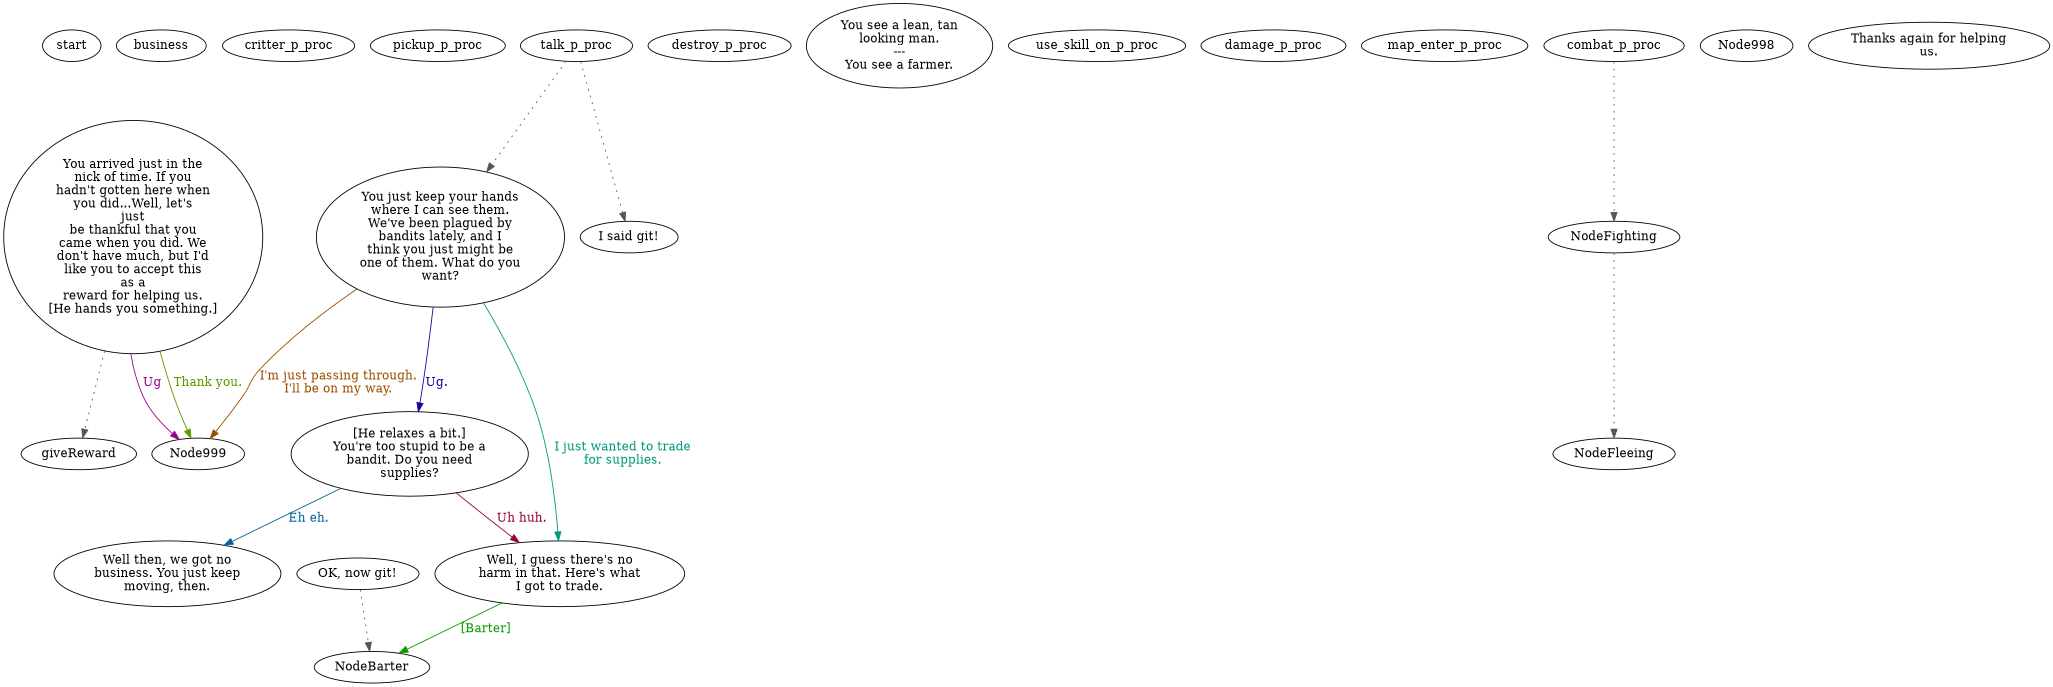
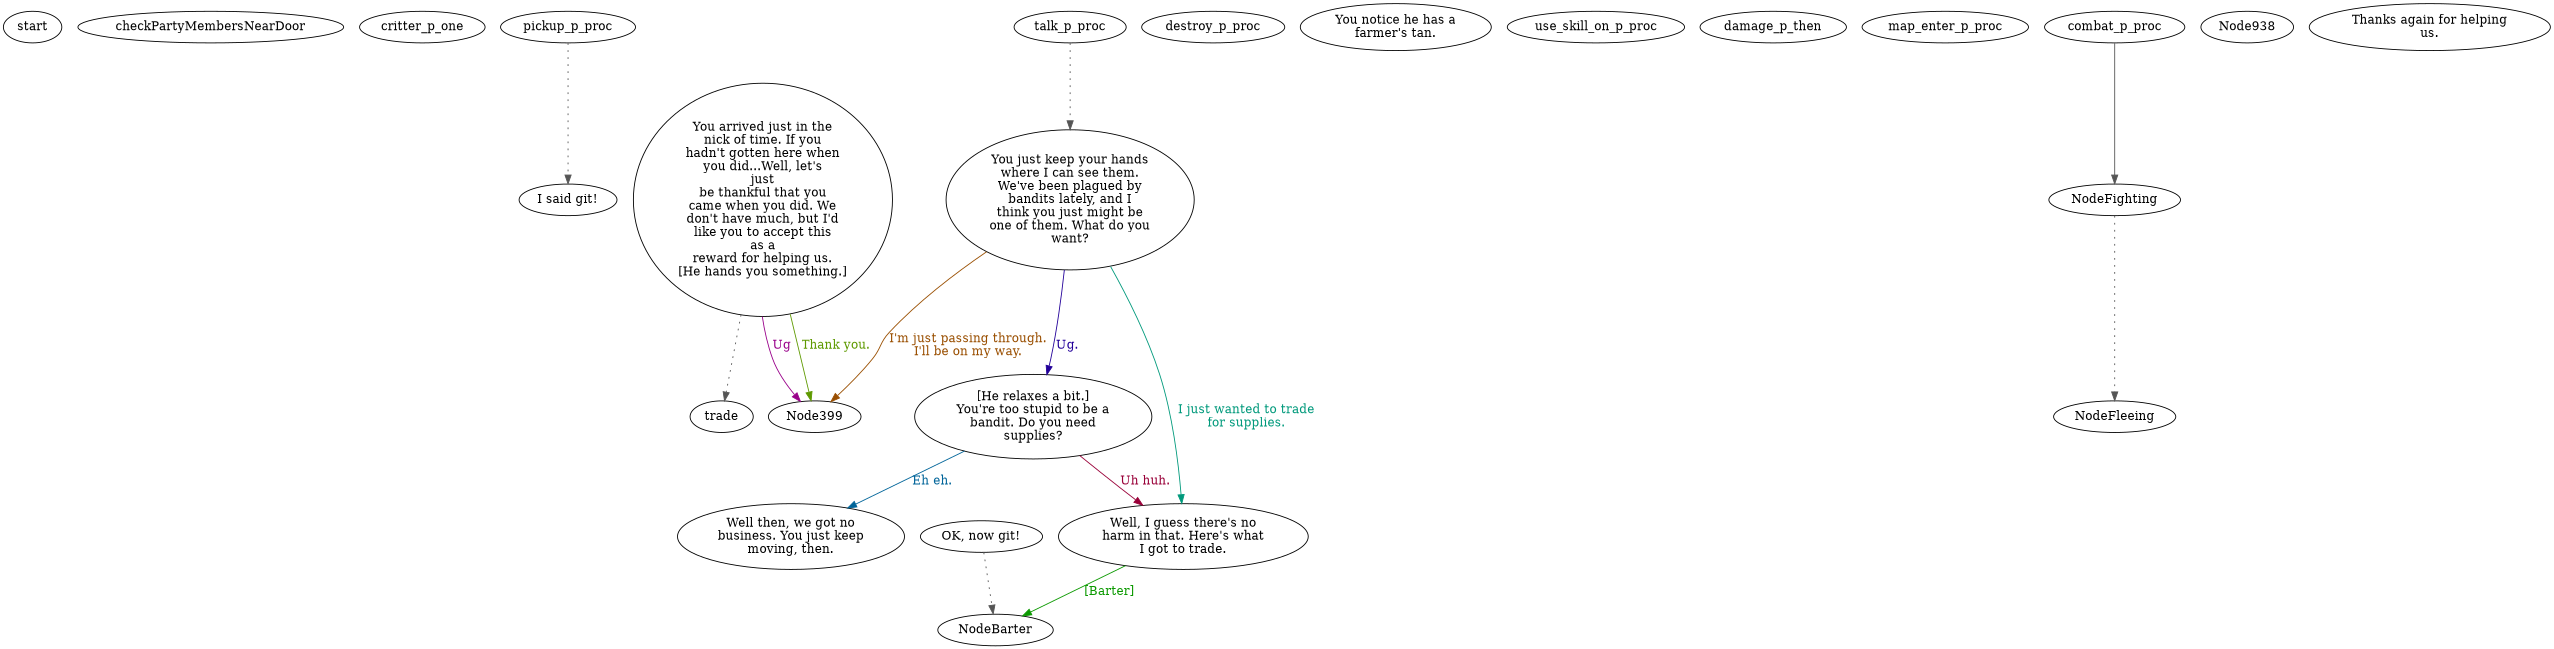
node "You notice he has a farmer's tan.": added
node "business": label "business" -> "checkPartyMembersNearDoor"
node "critter_p_proc": label "critter_p_proc" -> "critter_p_one"
node "You see a lean, tan looking man. --- You see a farmer.": removed
node "damage_p_proc": label "damage_p_proc" -> "damage_p_then"
node "Node998": label "Node998" -> "Node938"
edge "talk_p_proc" -> "I said git!": now "pickup_p_proc" -> "I said git!"
edge "combat_p_proc" -> "NodeFighting": style dotted -> solid
node "giveReward": label "giveReward" -> "trade"
node "Node999": label "Node999" -> "Node399"
